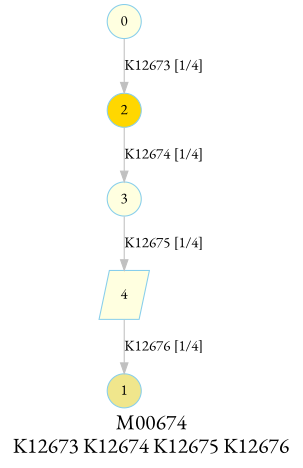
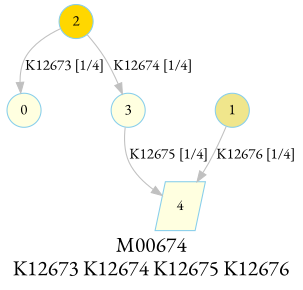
edge "0" -> "2": reversed
edge "4" -> "1": reversed
